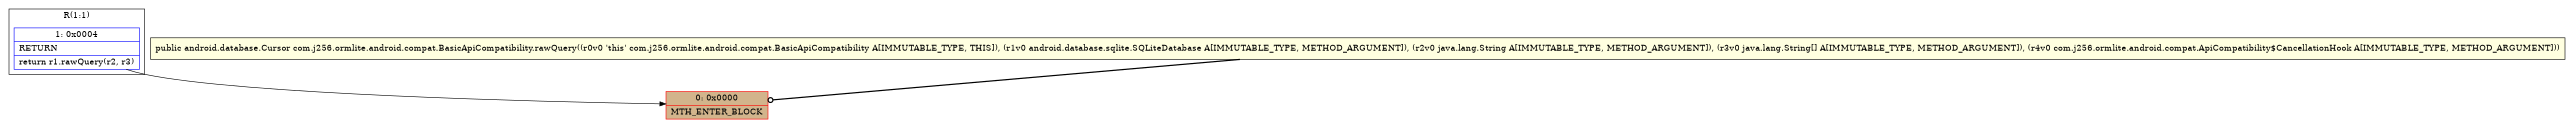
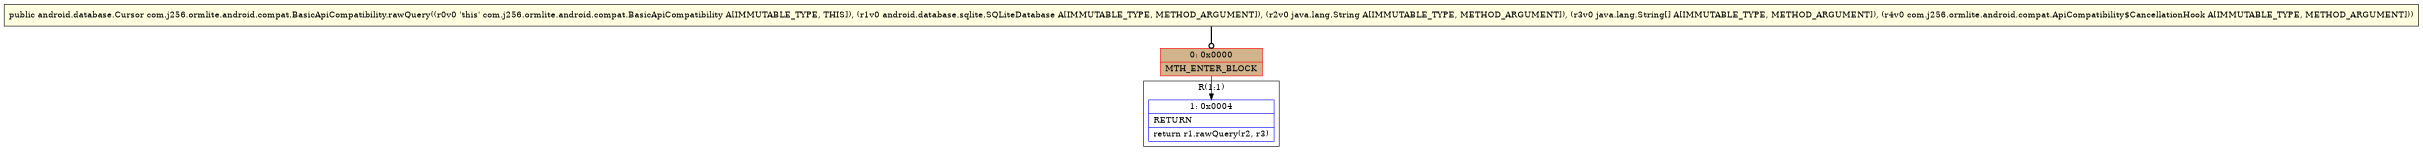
edge "1: 0x0004" -> "0: 0x0000": reversed
